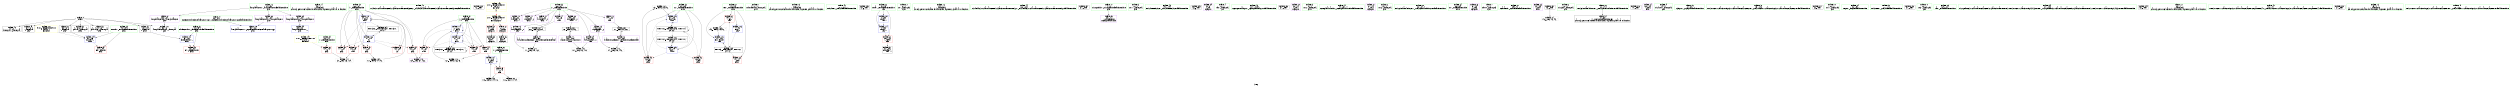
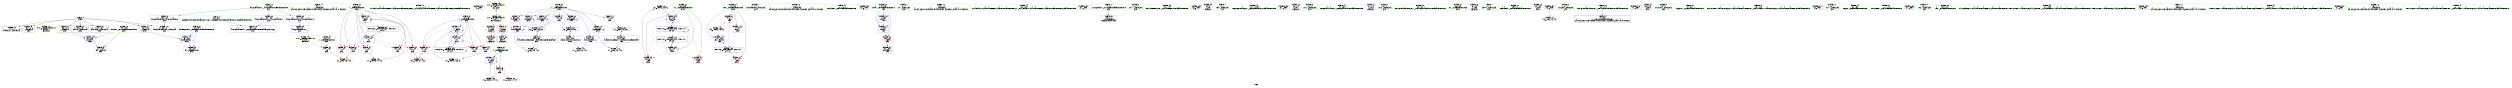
node "NodeID: 88": text "str" -> "main"
edge "NodeID: 94" -> "NodeID: 104": now "NodeID: 28" -> "NodeID: 104"
